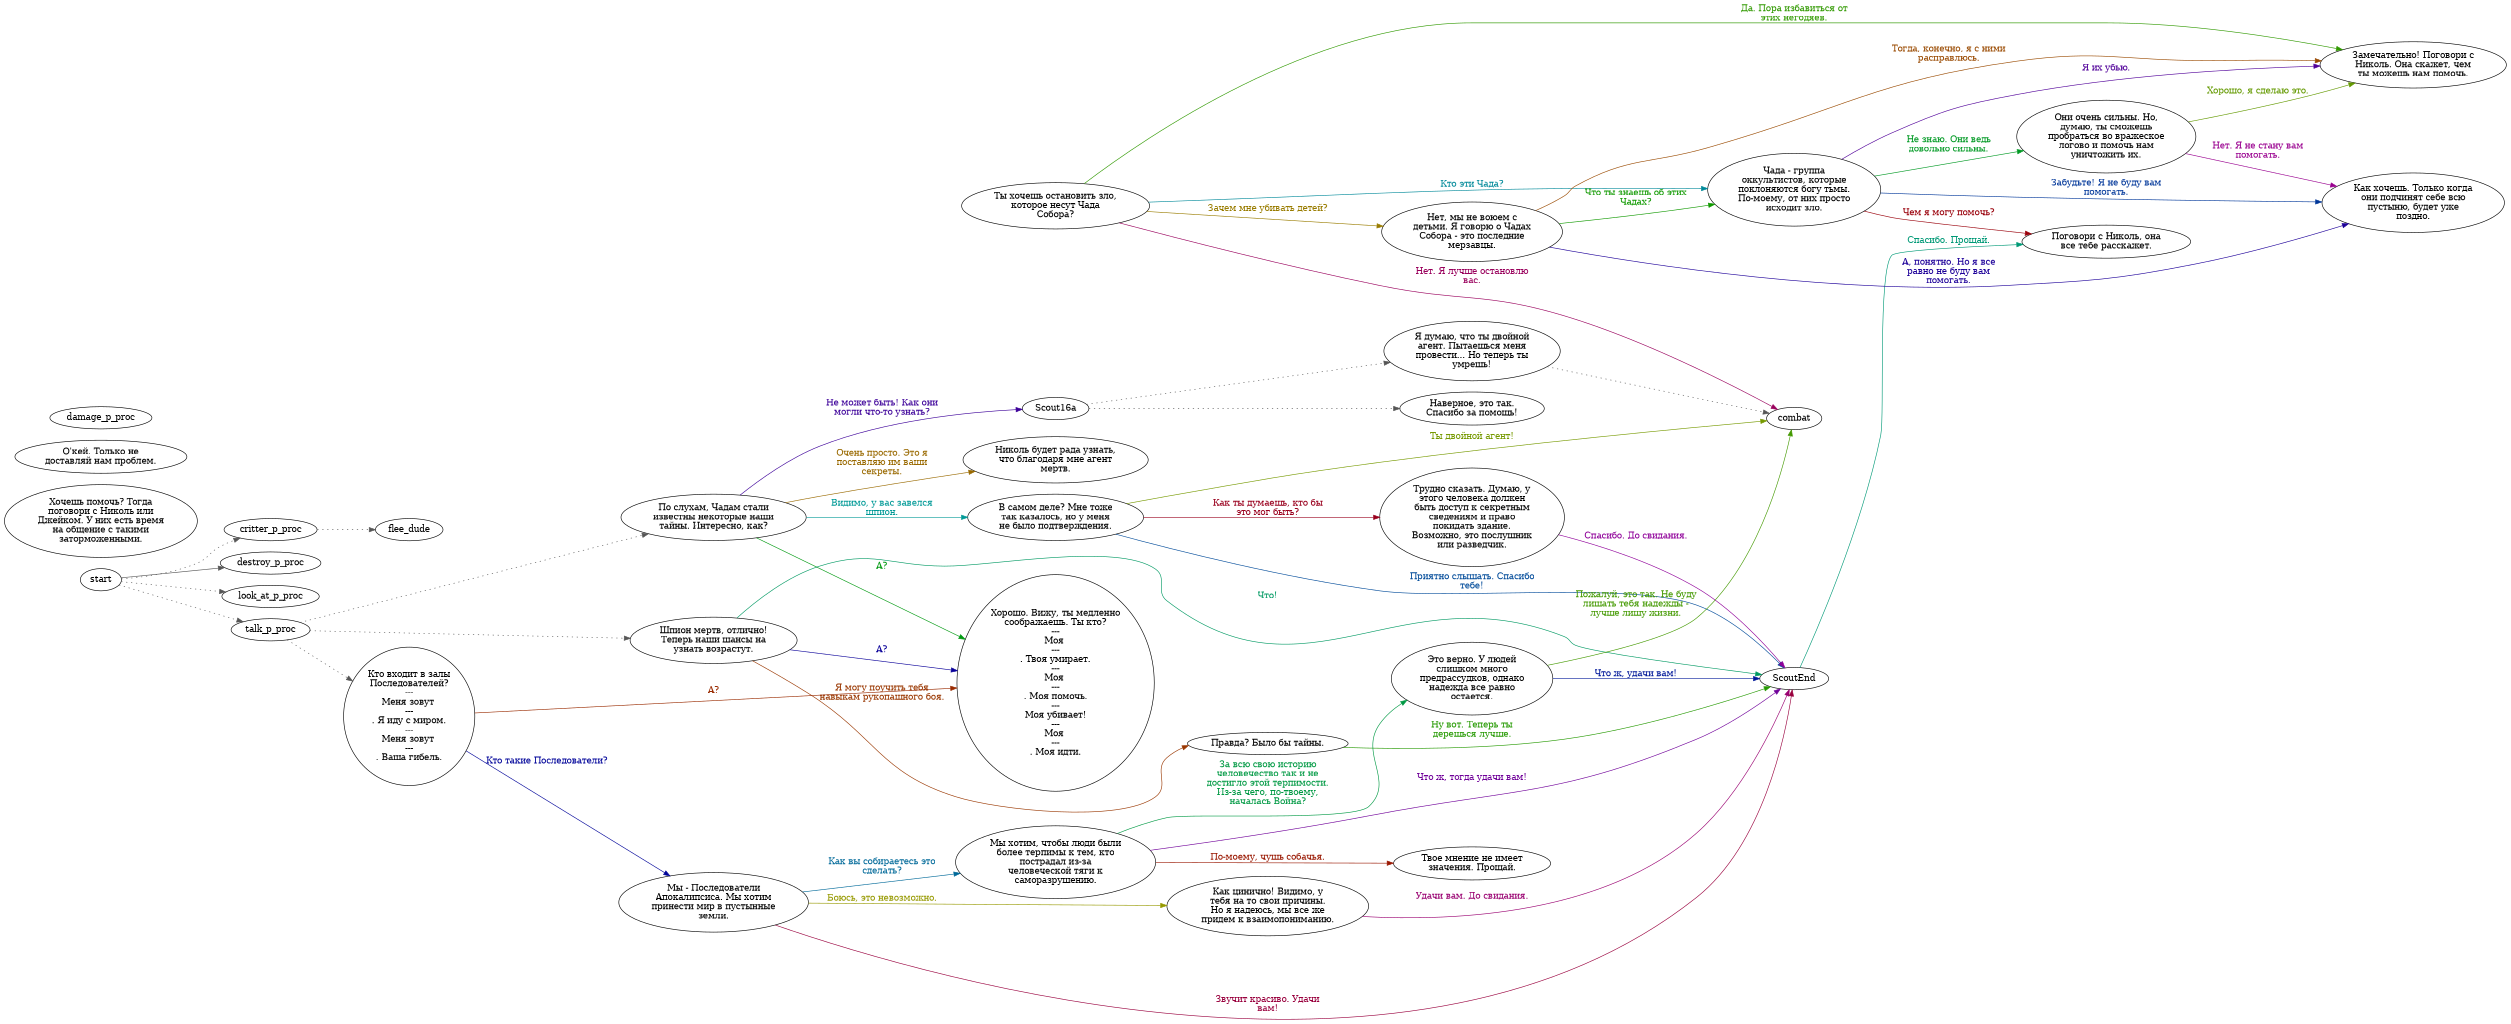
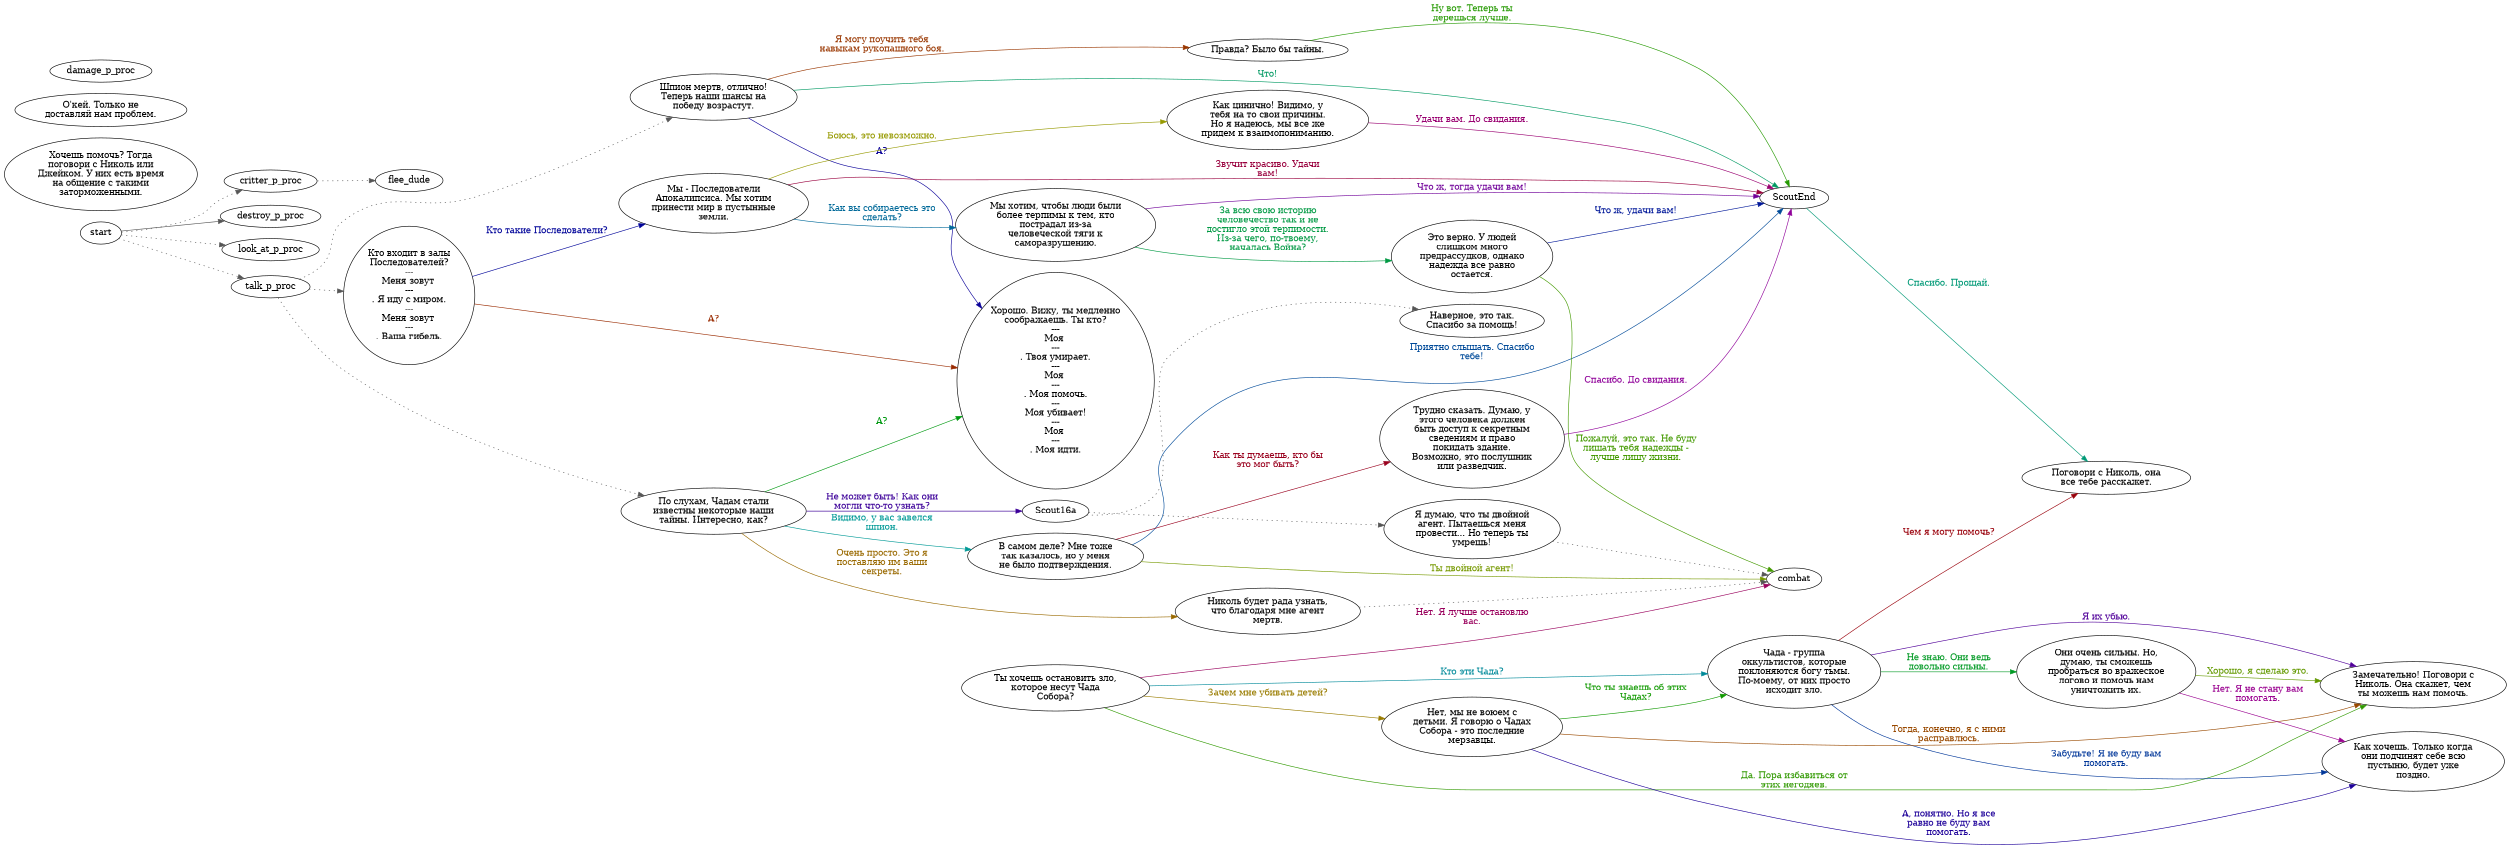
edge "Николь будет рада узнать, что благодаря мне агент мертв." -> "combat": added
node "Шпион мертв, отлично! Теперь наши шансы на узнать возрастут.": label "Шпион мертв, отлично! Теперь наши шансы на узнать возрастут." -> "Шпион мертв, отлично! Теперь наши шансы на победу возрастут."
node "Твое мнение не имеет значения. Прощай.": removed
